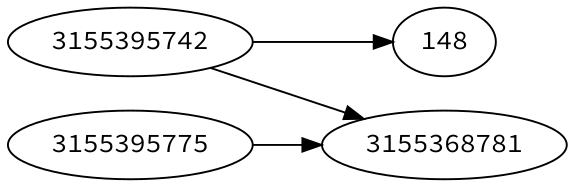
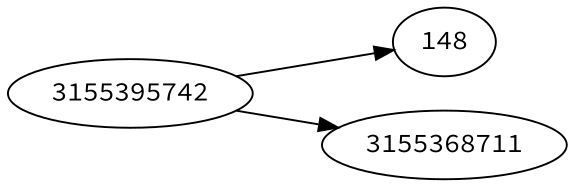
node "3155395775": removed
node "3155368781": label "3155368781" -> "3155368711"
